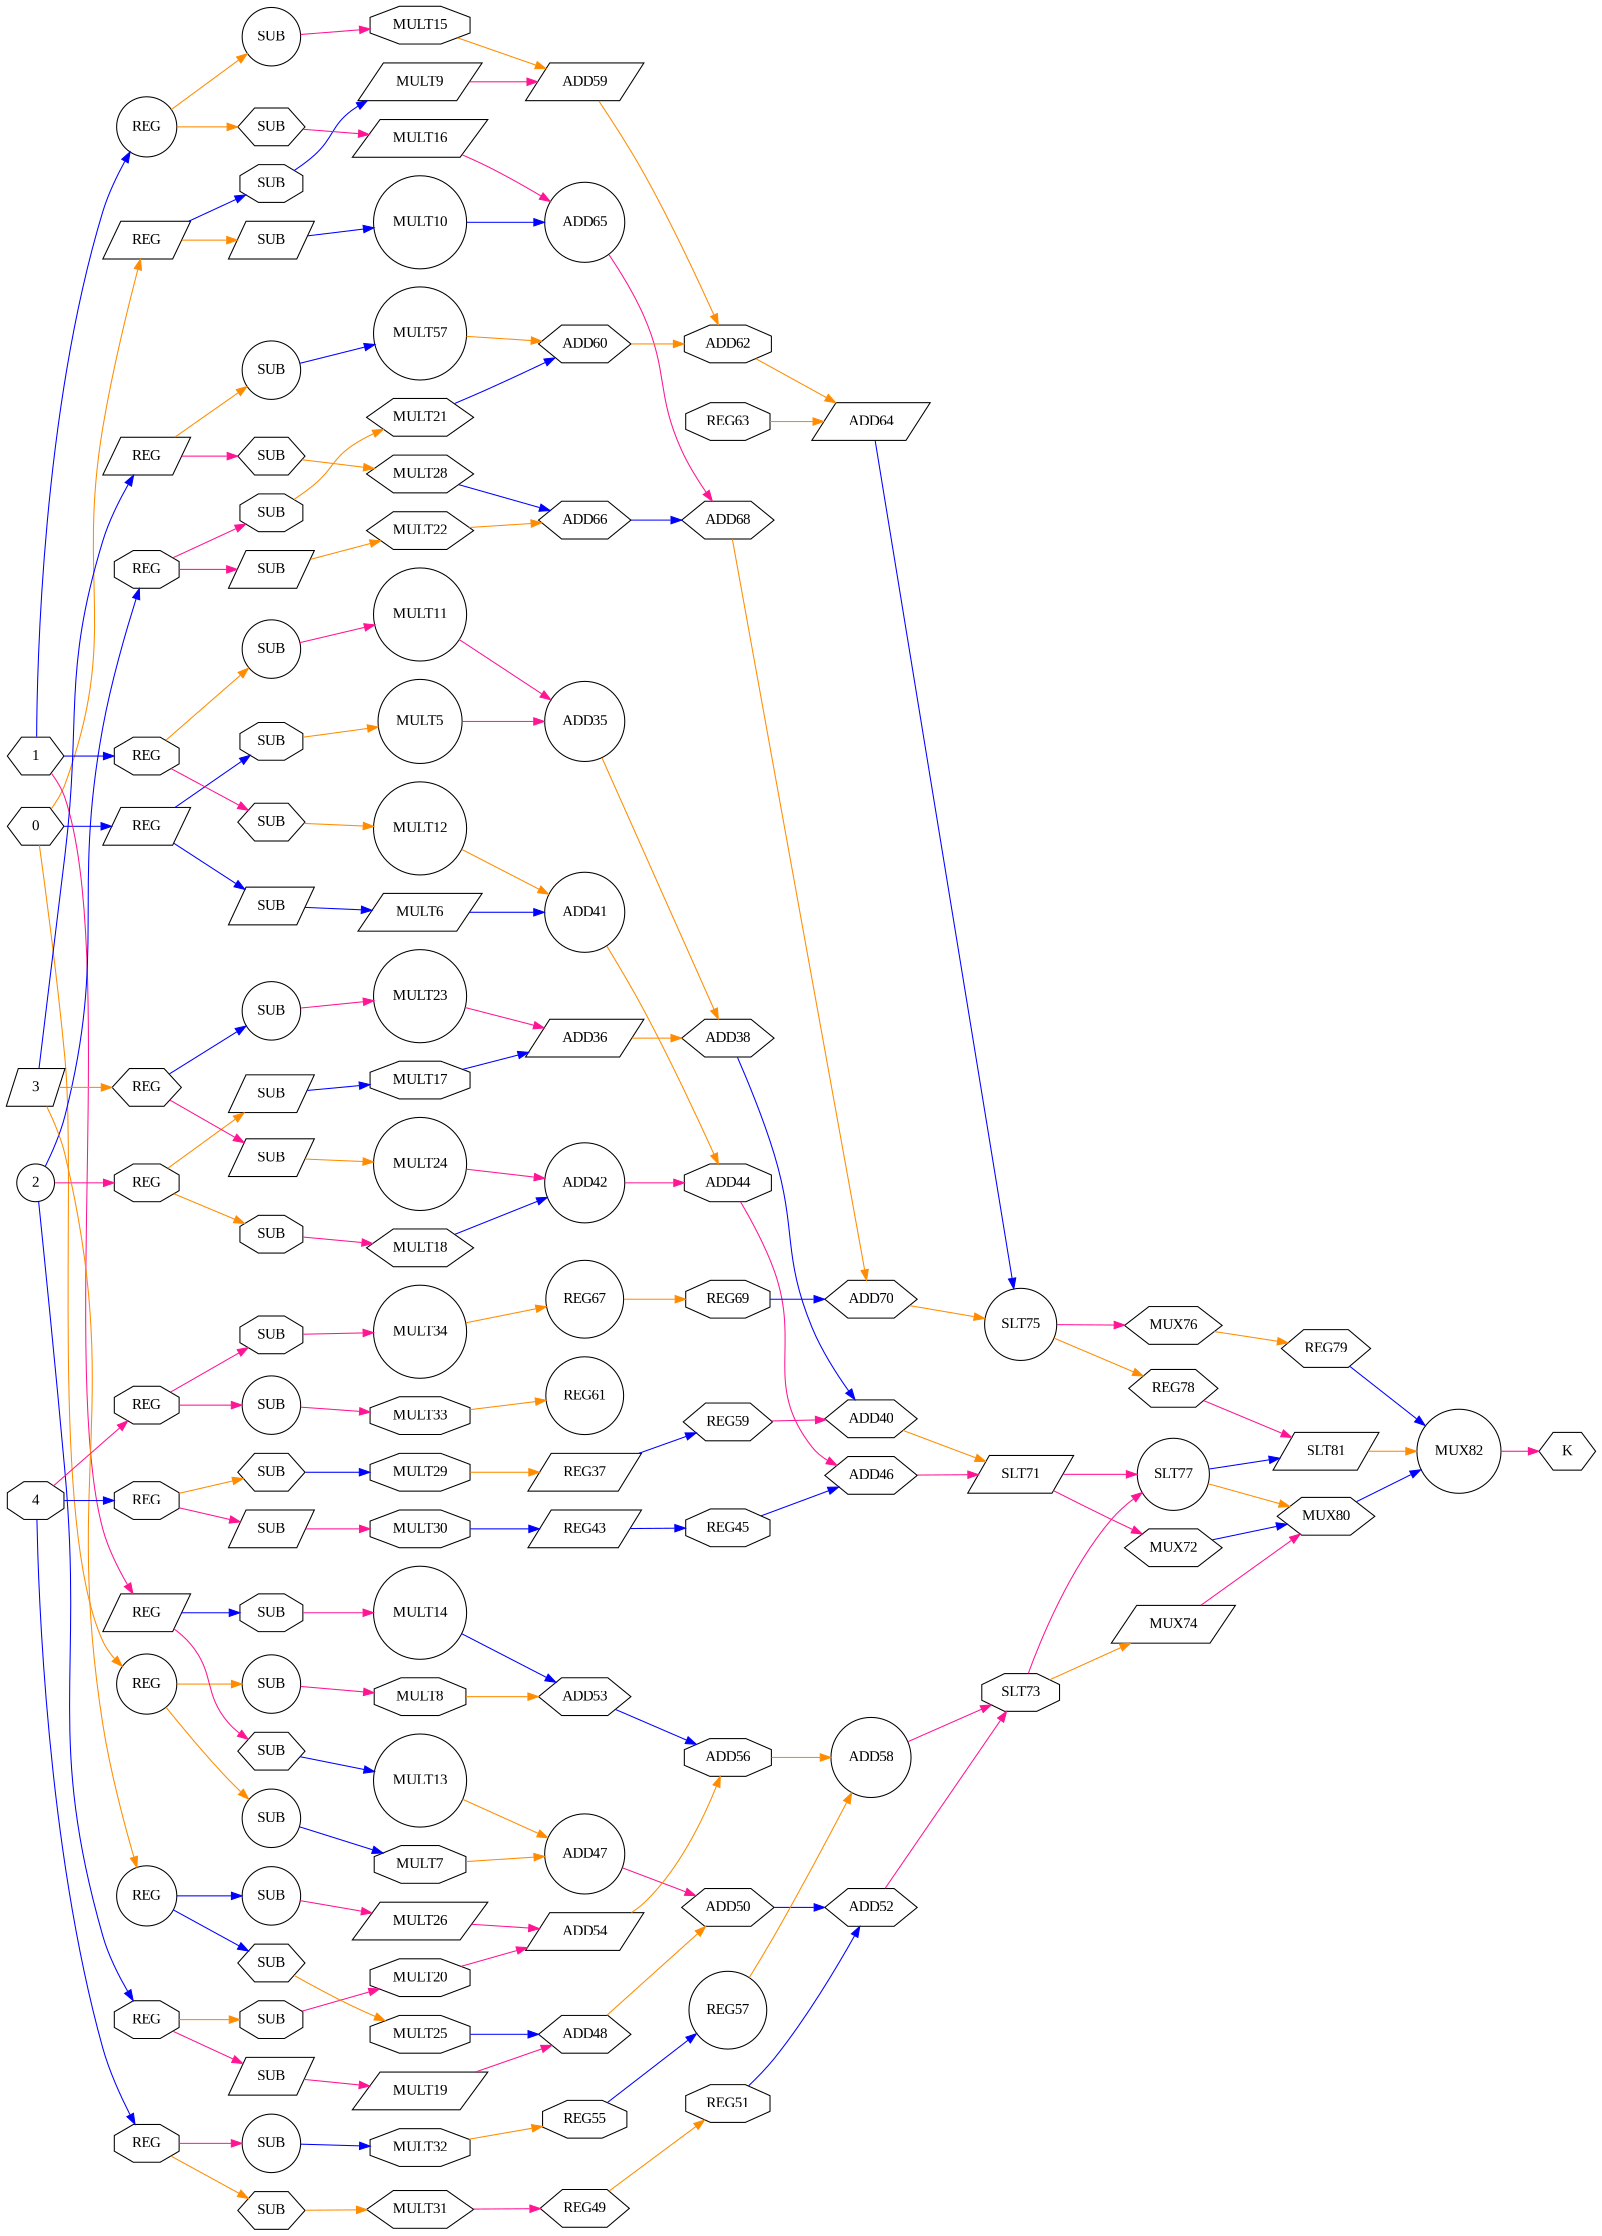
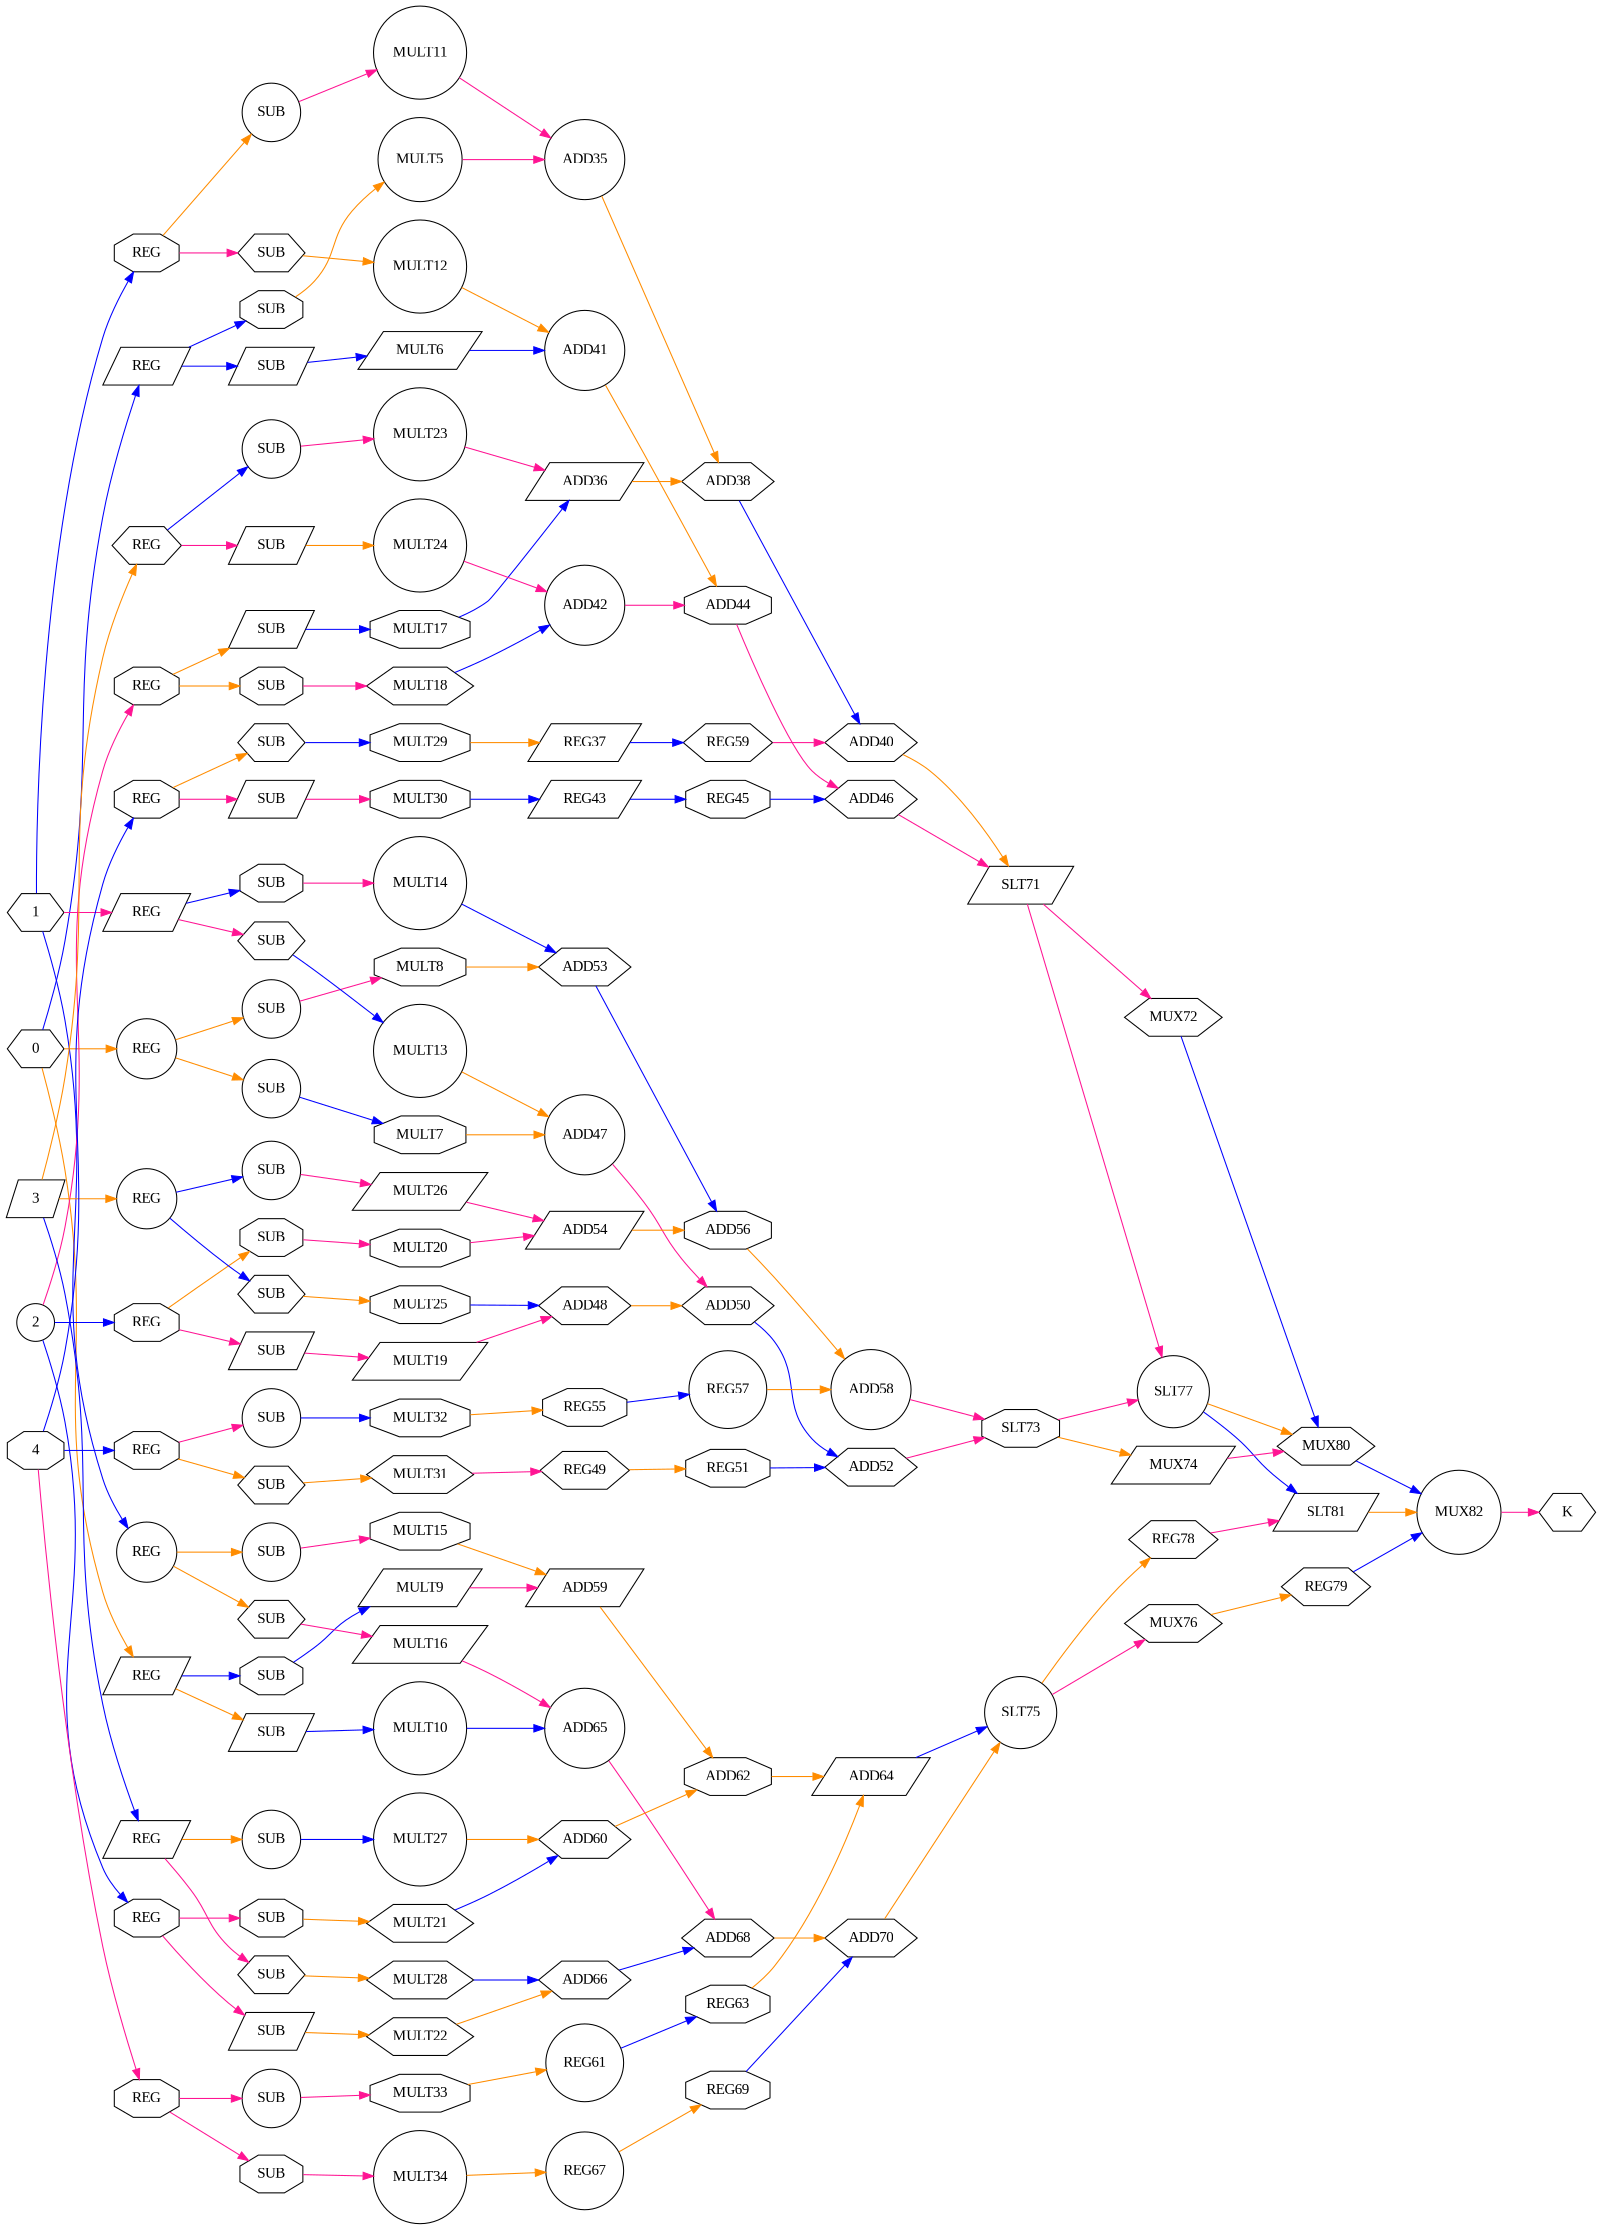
node "MULT57": label "MULT57" -> "MULT27"
edge "REG61" -> "REG63": added
